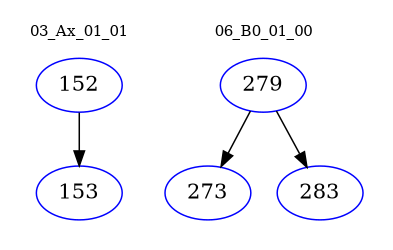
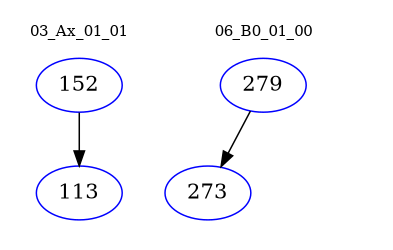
node "153": label "153" -> "113"
node "283": removed
